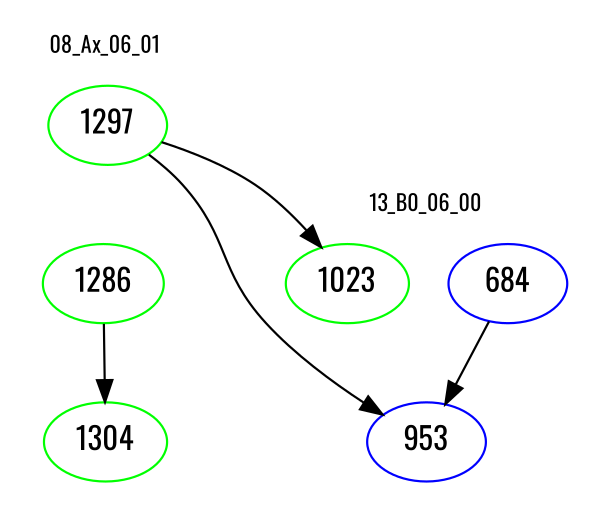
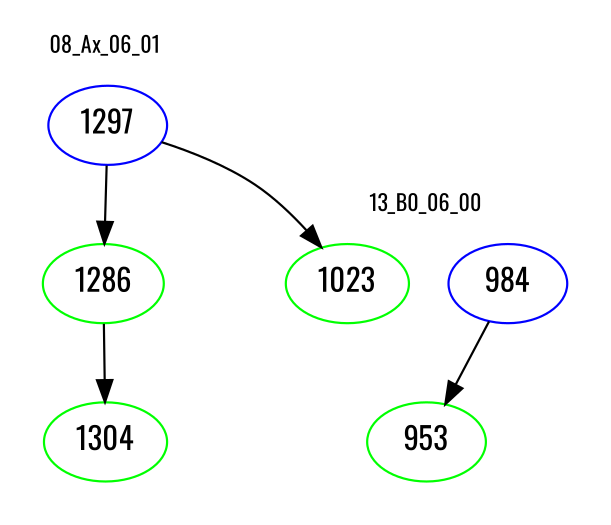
node "1297": color green -> blue
node "684": label "684" -> "984"
edge "1297" -> "953": now "1297" -> "1286"
node "953": color blue -> green
